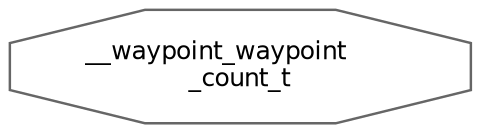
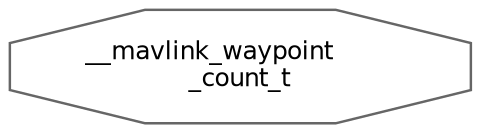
node "__waypoint_waypoint _count_t": label "__waypoint_waypoint _count_t" -> "__mavlink_waypoint _count_t"
